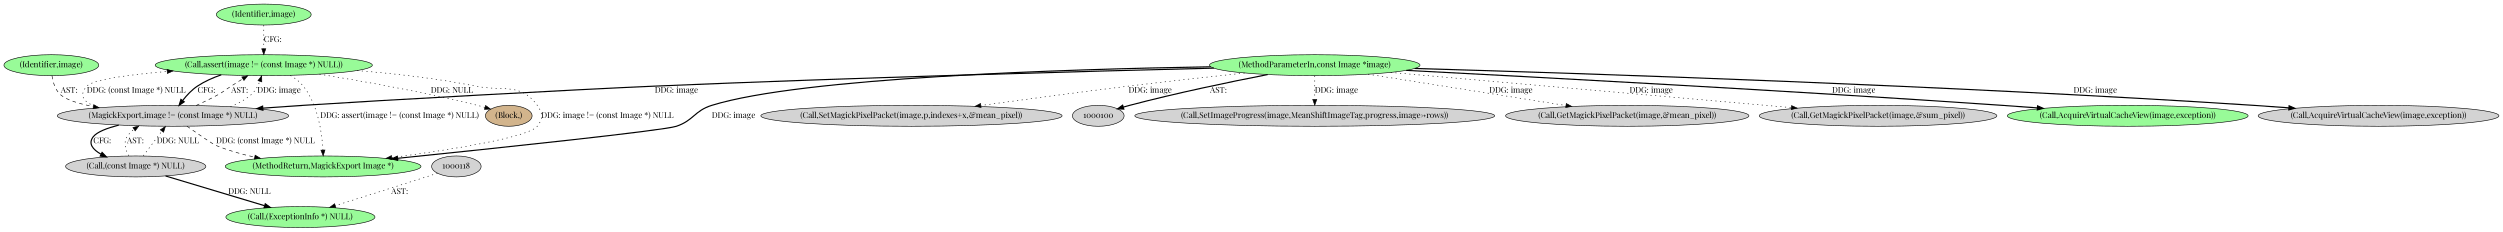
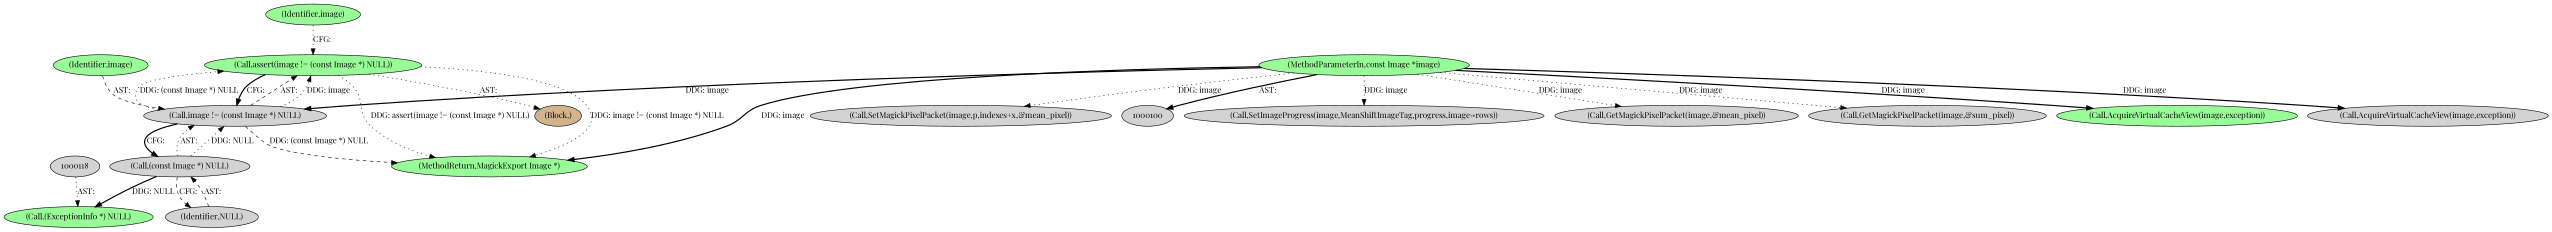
edge "(Call,assert(image != (const Image *) NULL))" -> "(Block,)": label "DDG: NULL" -> "AST: "
node "(MagickExport,image != (const Image *) NULL)": label "(MagickExport,image != (const Image *) NULL)" -> "(Call,image != (const Image *) NULL)"
node "(Identifier,NULL)": added
